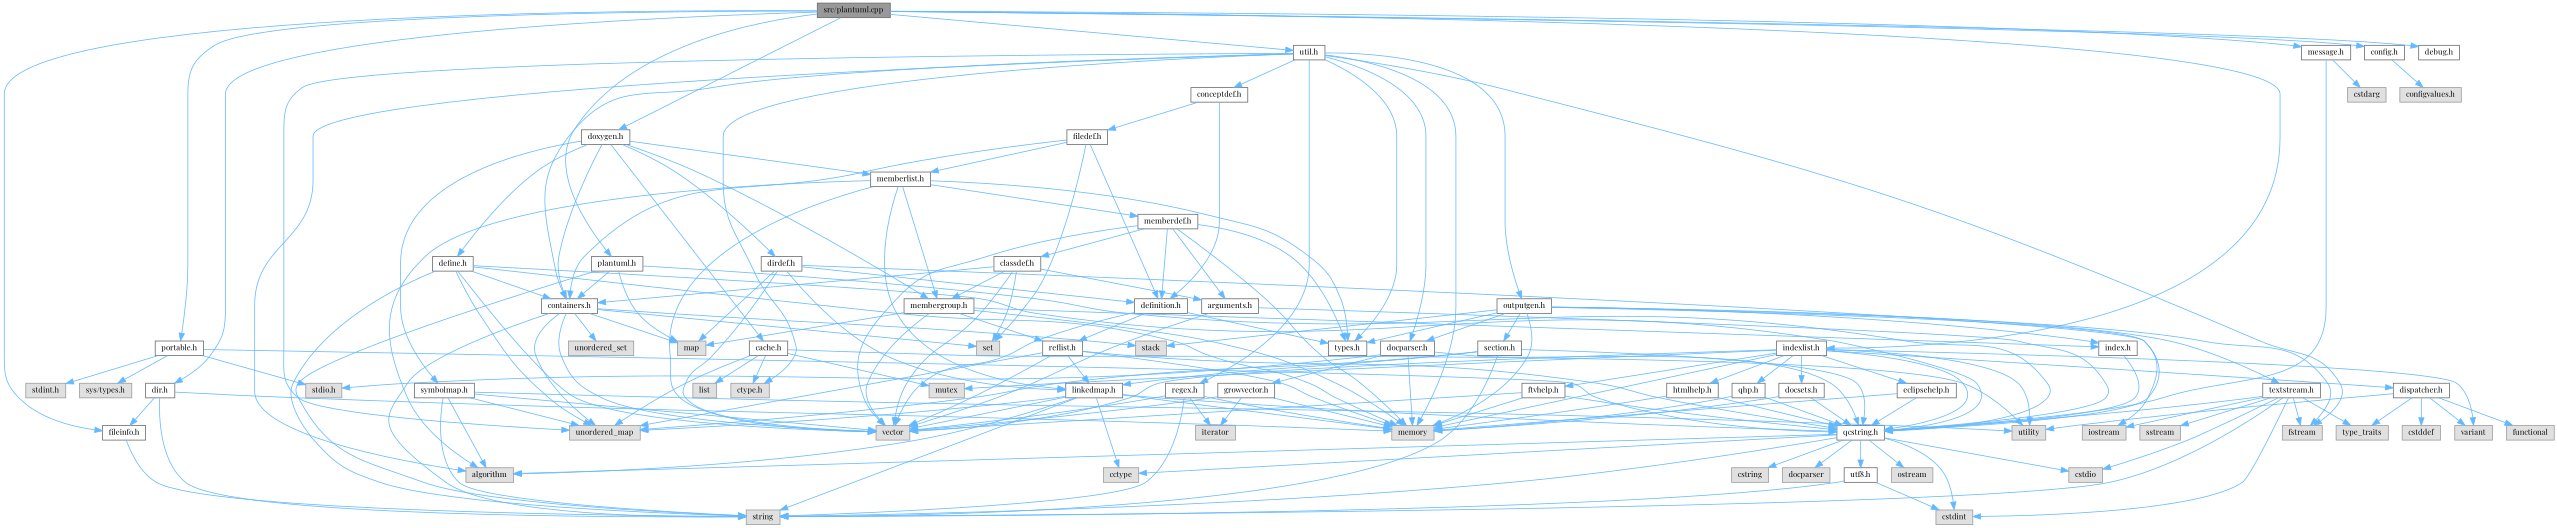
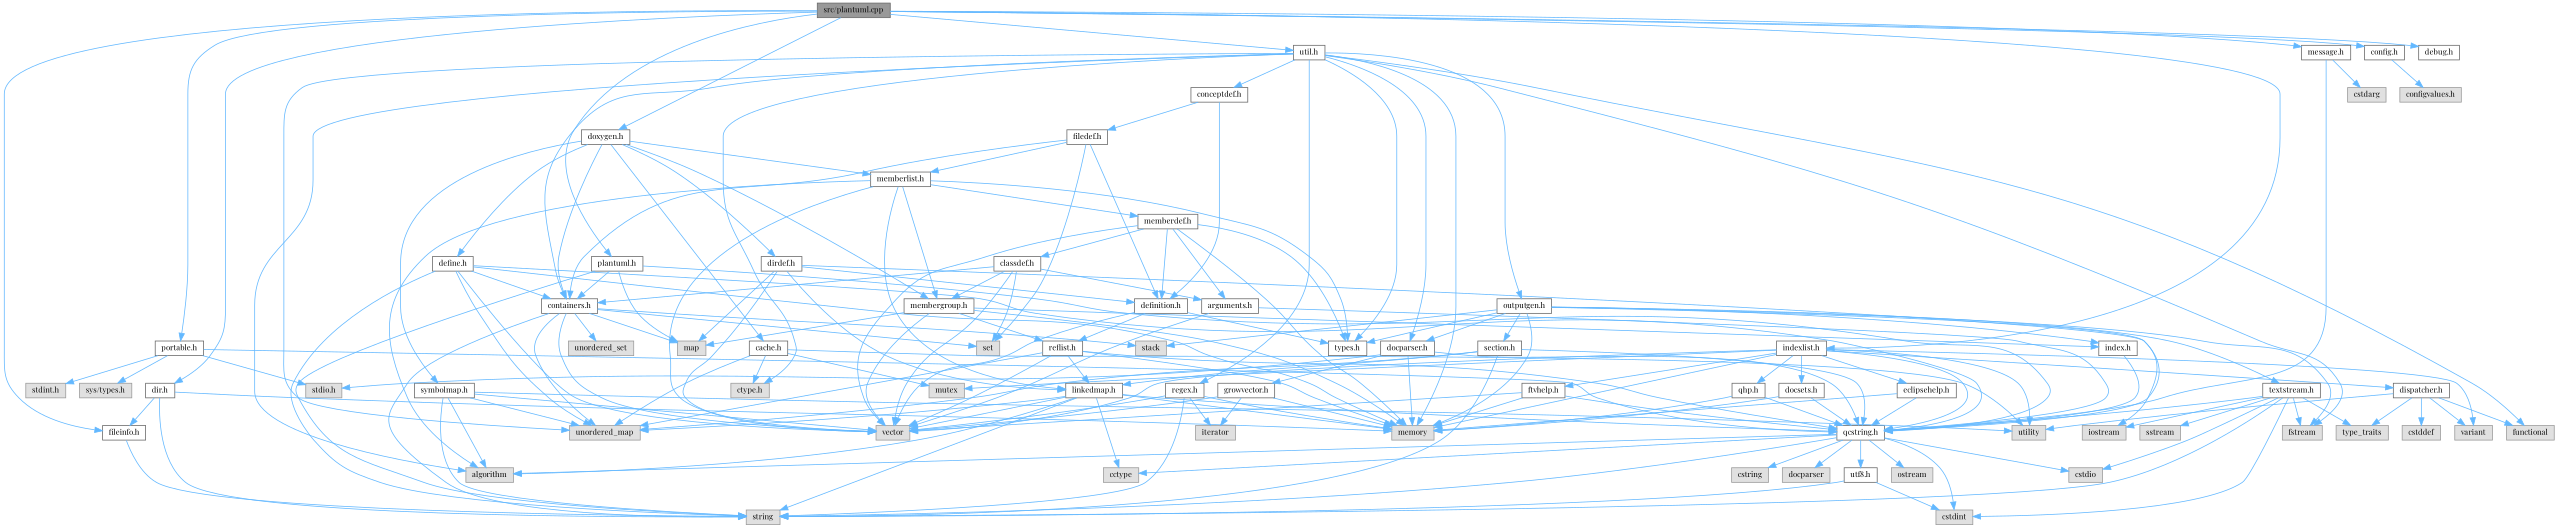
edge "util.h" -> "functional": added
node "list": removed
node "htmlhelp.h": removed
